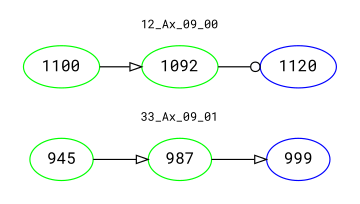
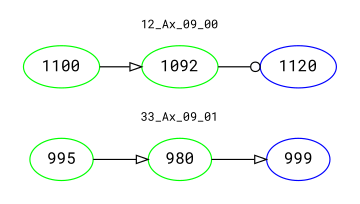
node "945": label "945" -> "995"
node "987": label "987" -> "980"
